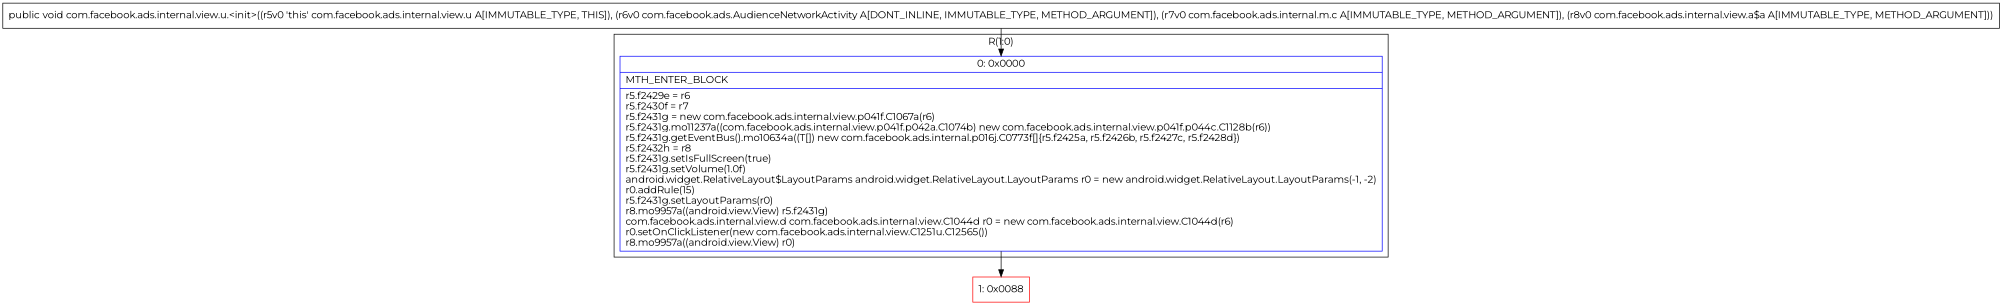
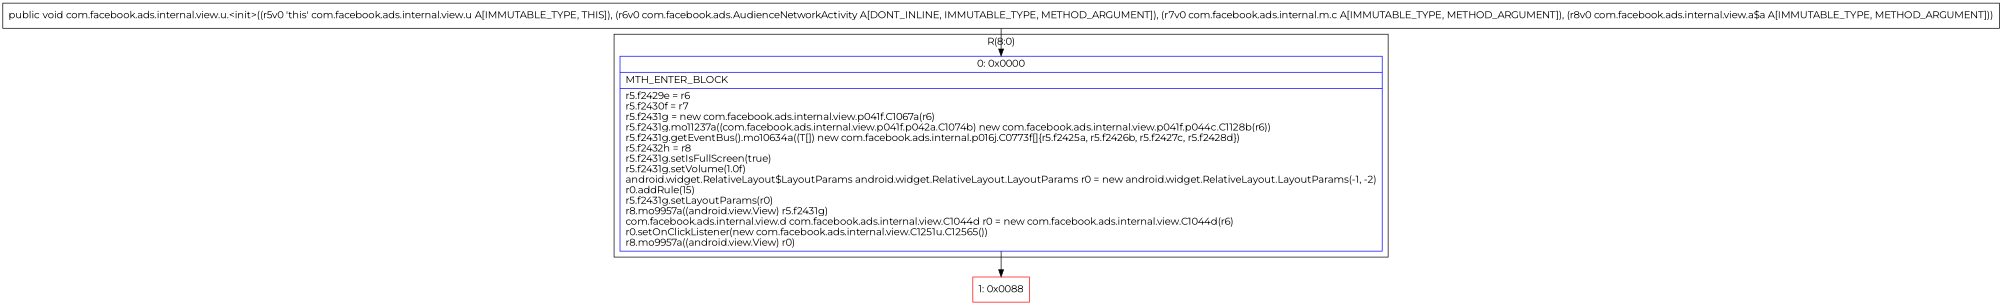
cluster "R(1:0)": label "R(1:0)" -> "R(8:0)"
